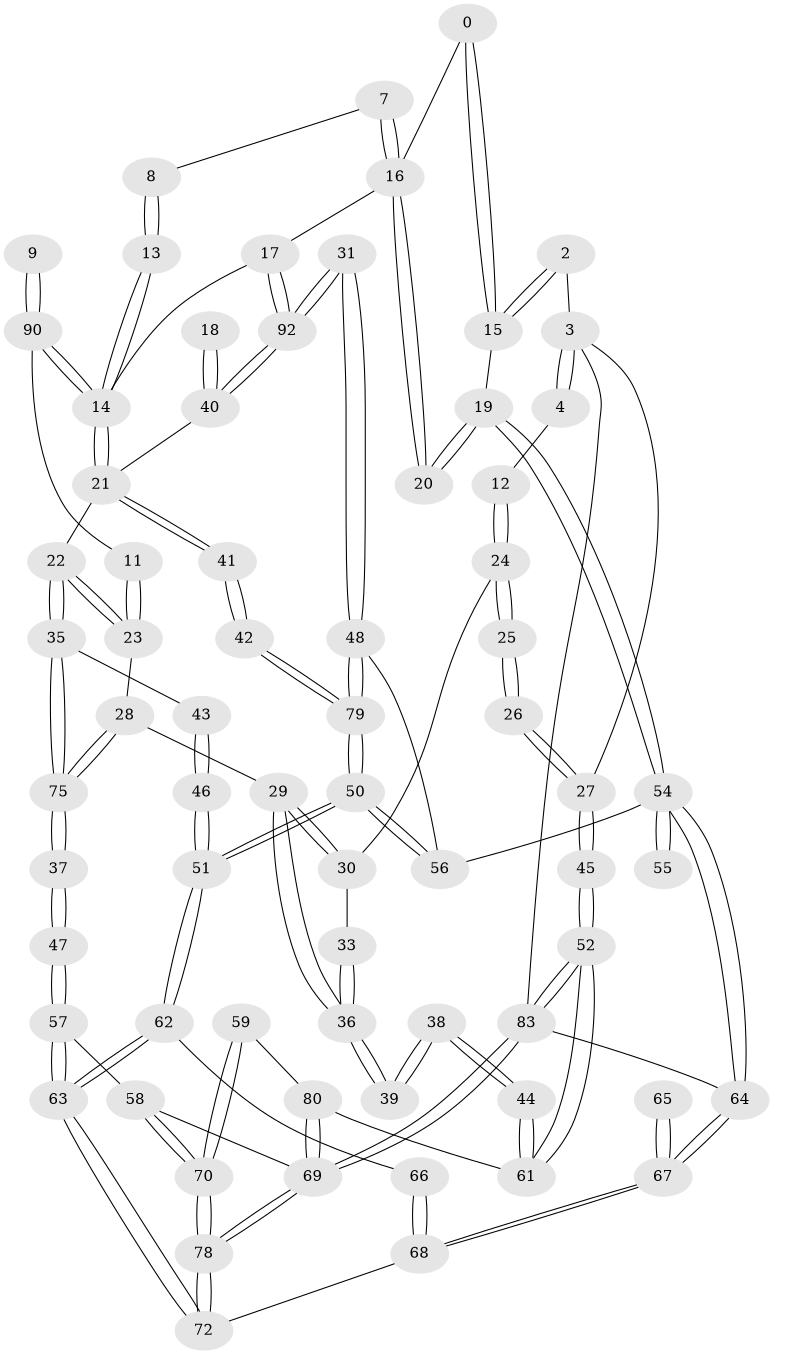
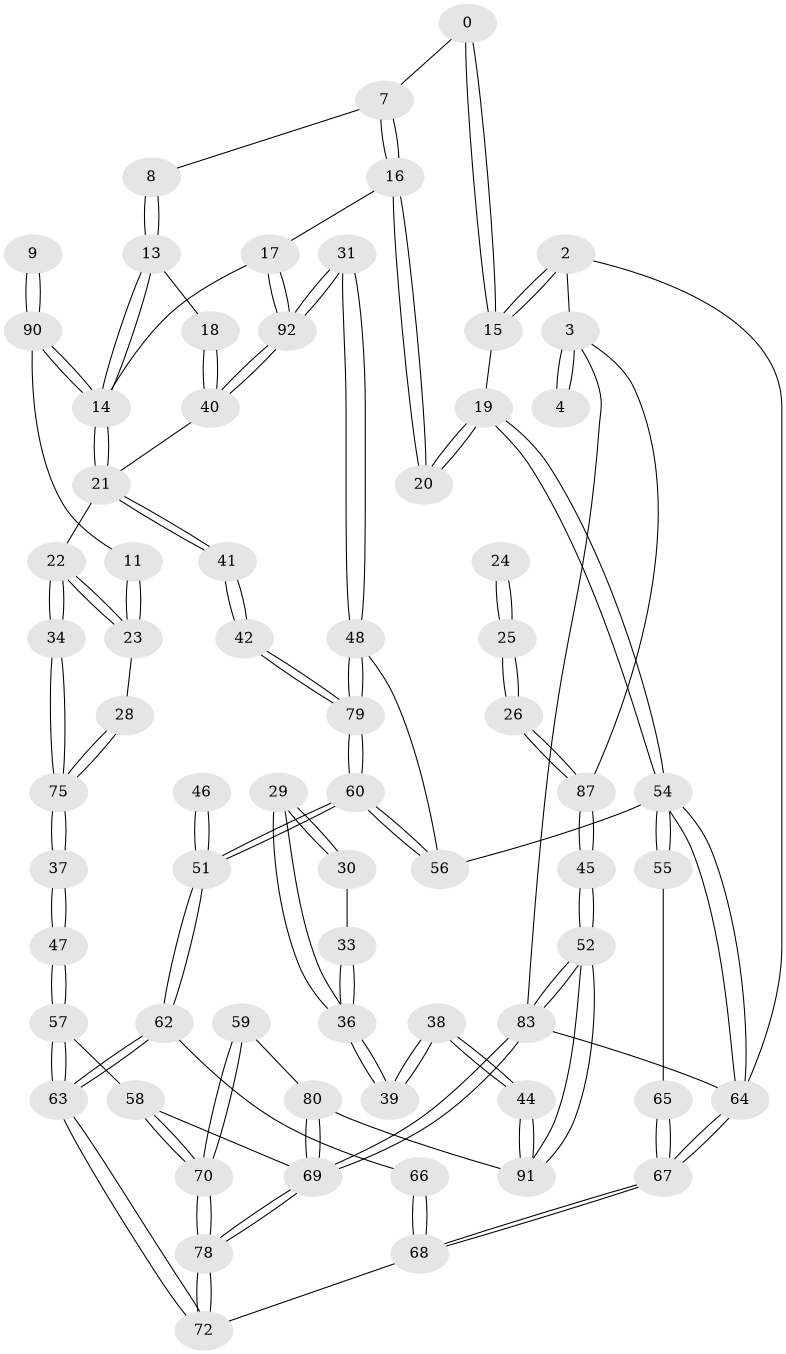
edge "0" -- "16": now "0" -- "7"
edge "13" -- "18": added
node "12": removed
edge "2" -- "64": added
node "35": label "35" -> "34"
node "43": removed
edge "24" -- "30": removed
edge "28" -- "29": removed
node "50": label "50" -> "60"
node "27": label "27" -> "87"
edge "55" -- "65": added
node "61": label "61" -> "91"
